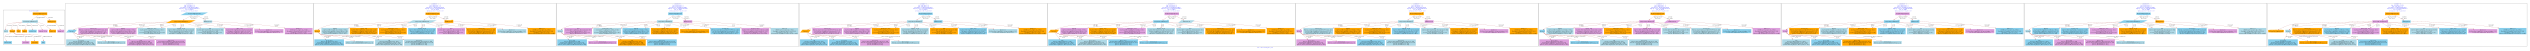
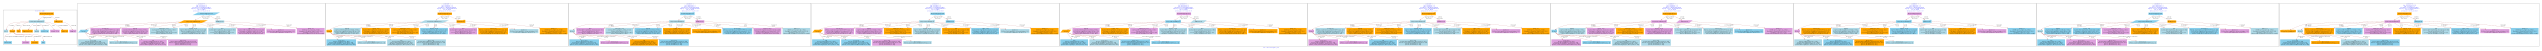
node "medium": fillcolor orange -> lightblue
node "dimensions_inch": added
